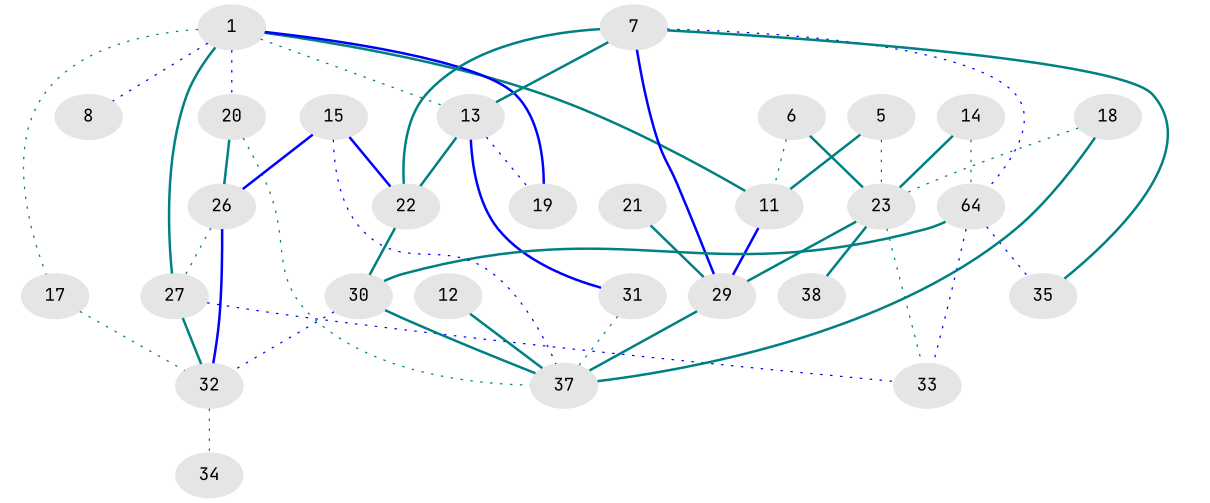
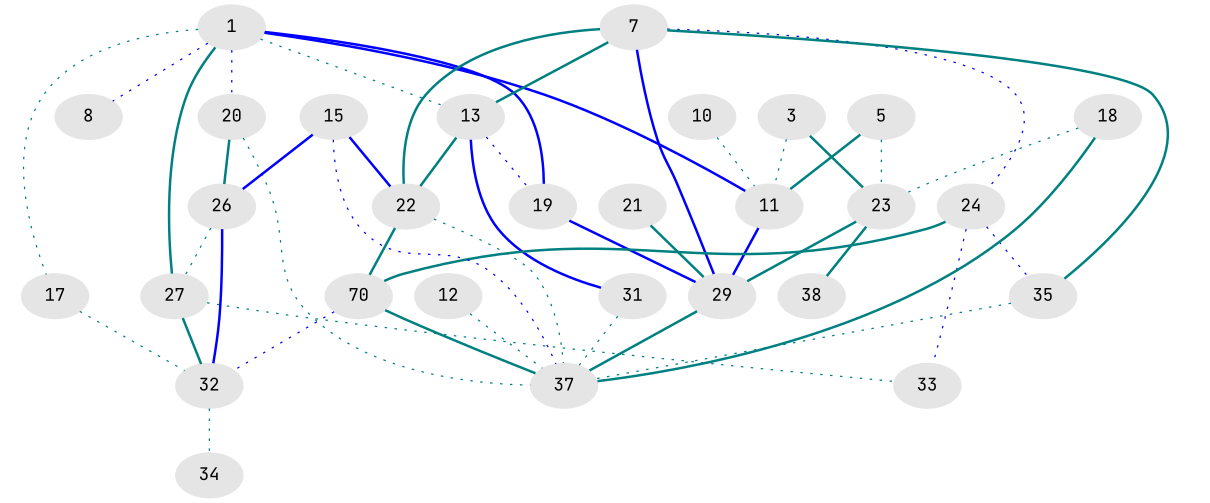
edge "1" -- "11": color teal -> blue
node "10": added
node "6": label "6" -> "3"
node "14": removed
node "64": label "64" -> "24"
edge "19" -- "29": added
edge "22" -- "37": added
edge "23" -- "33": removed
node "30": label "30" -> "70"
edge "12" -- "37": style bold -> dotted
edge "35" -- "37": added
edge "27" -- "33": color blue -> teal
